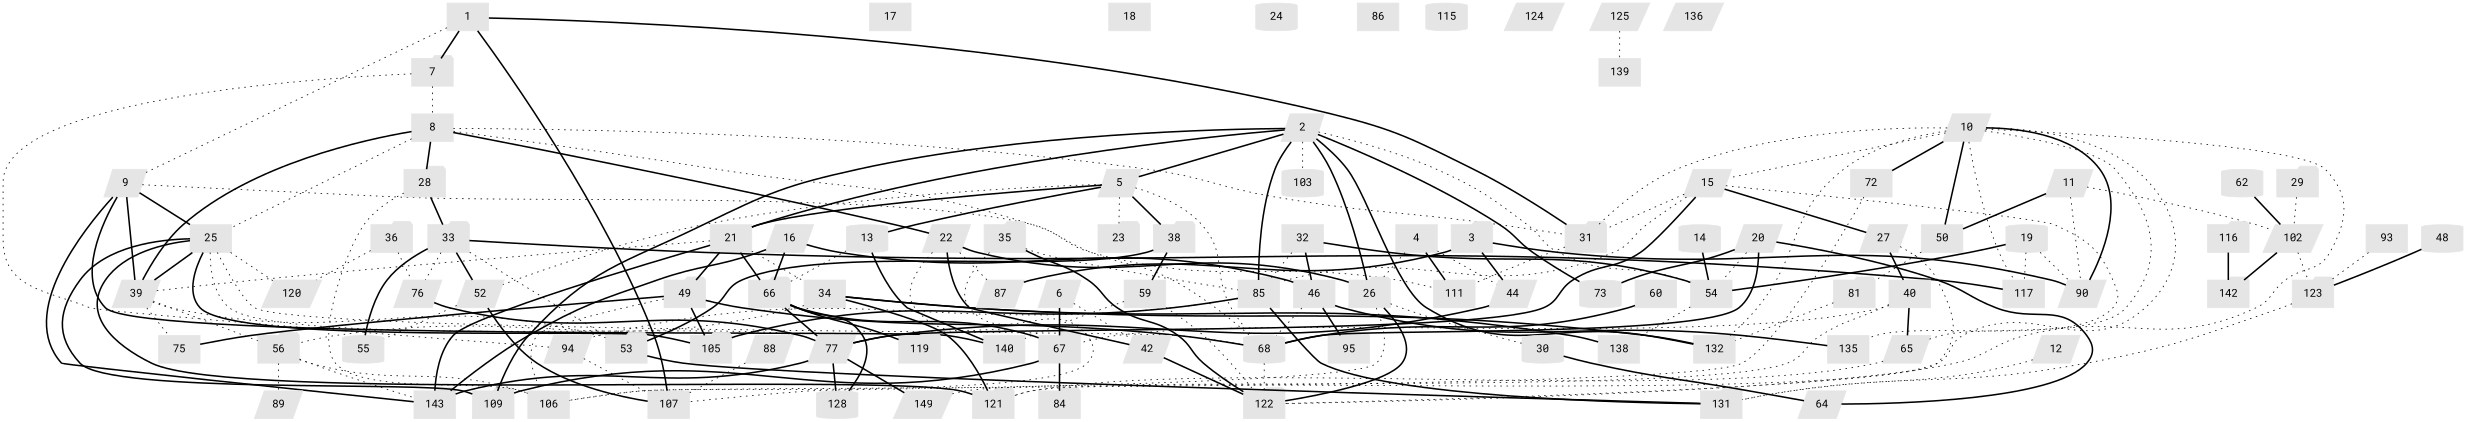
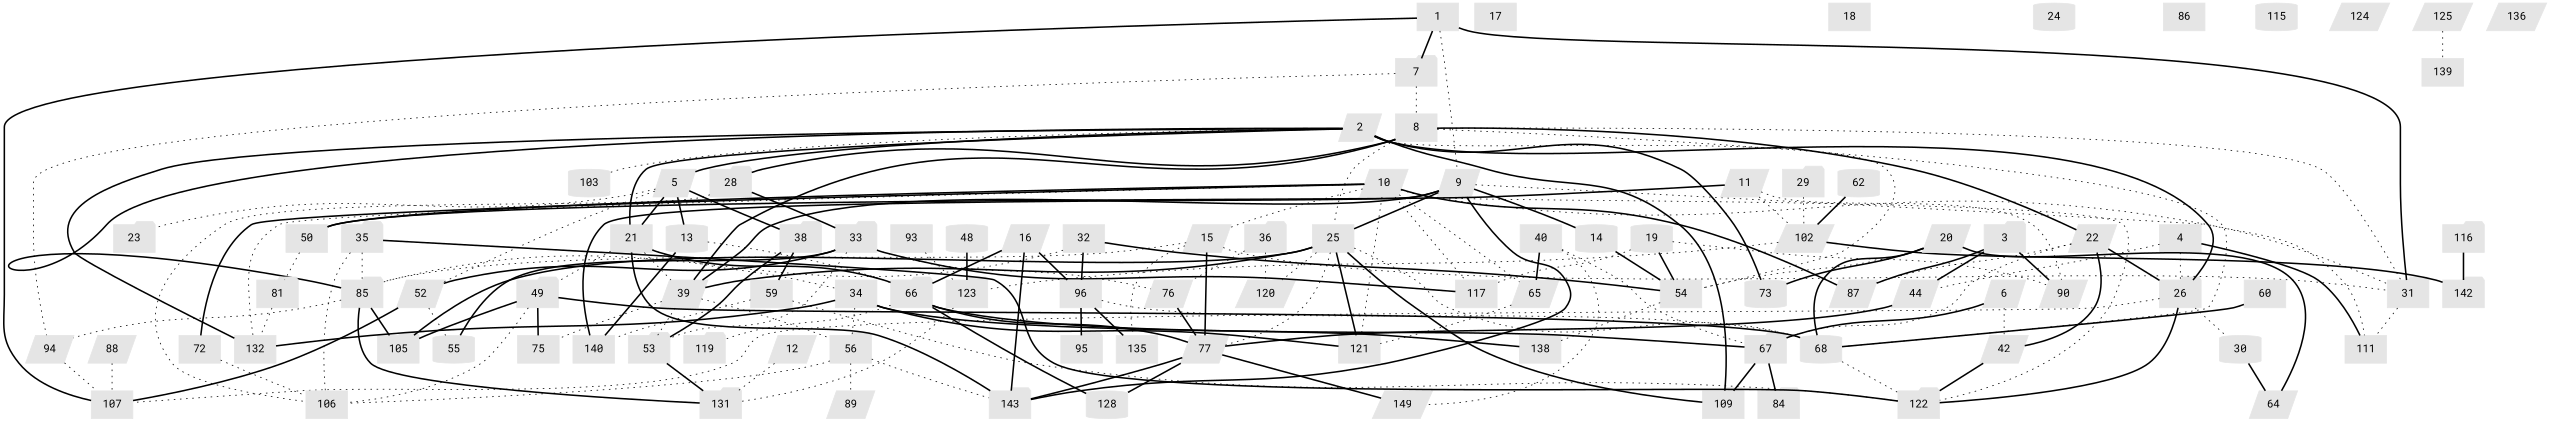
edge "10" -- "90": now "10" -- "87"
edge "9" -- "14": added
node "27": removed
edge "5" -- "68": removed
edge "21" -- "49": style bold -> dotted
node "46": label "46" -> "96"
edge "66" -- "119": style bold -> dotted
